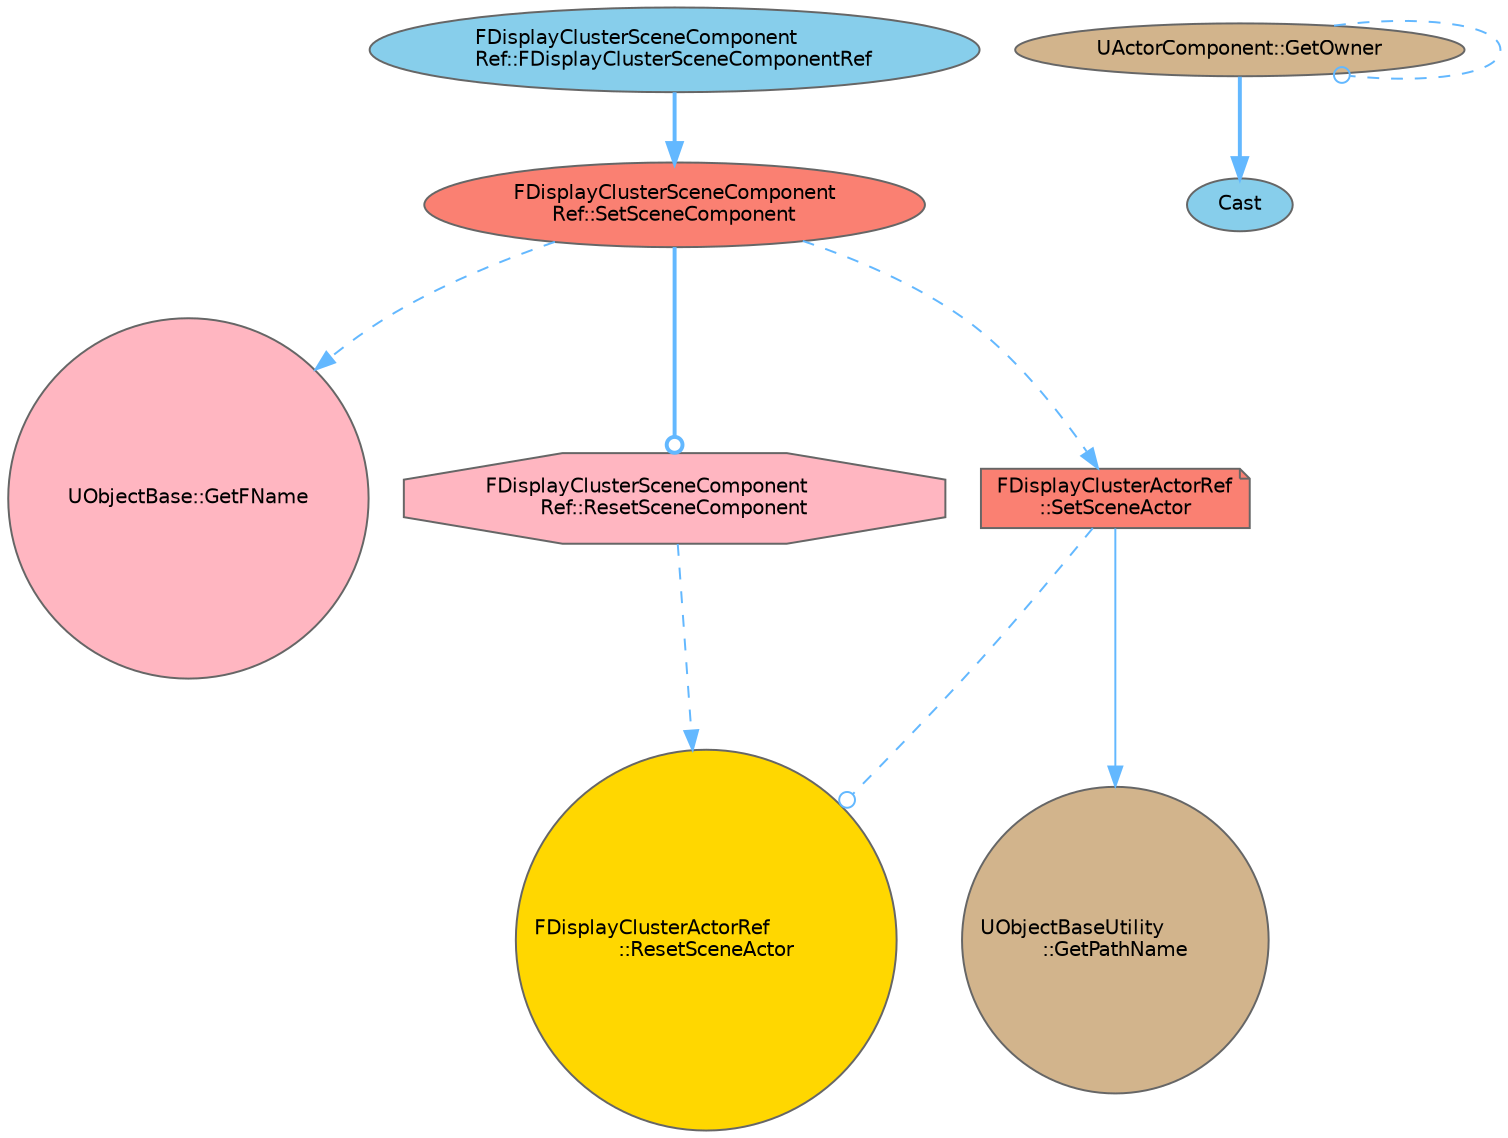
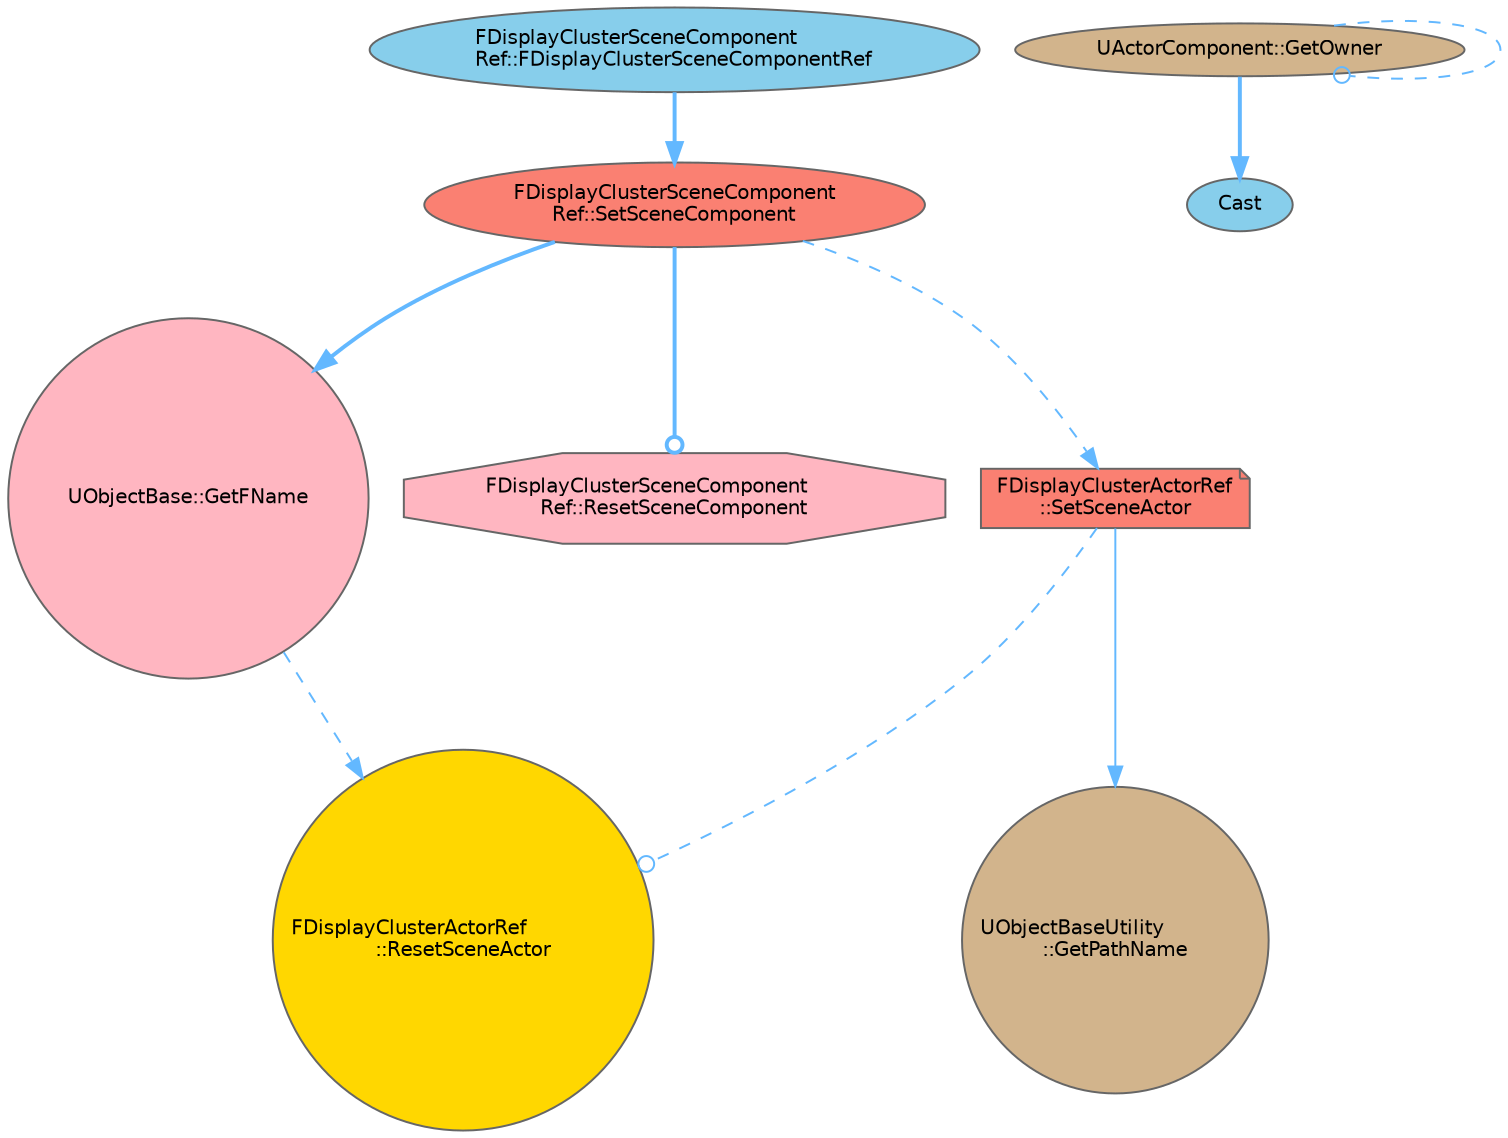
edge "FDisplayClusterSceneComponent Ref::SetSceneComponent" -> "UObjectBase::GetFName": style dashed -> bold
edge "FDisplayClusterSceneComponent Ref::ResetSceneComponent" -> "FDisplayClusterActorRef ::ResetSceneActor": now "UObjectBase::GetFName" -> "FDisplayClusterActorRef ::ResetSceneActor"
